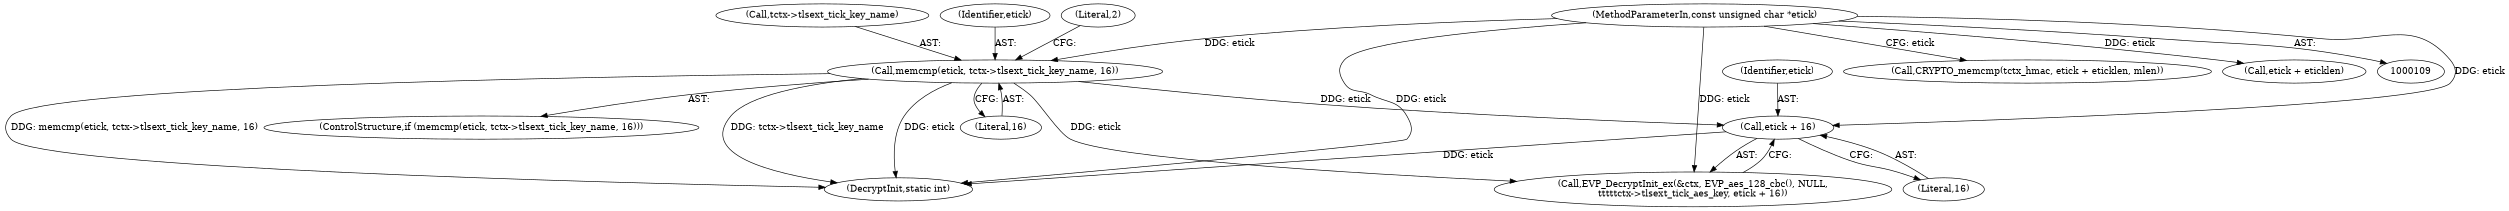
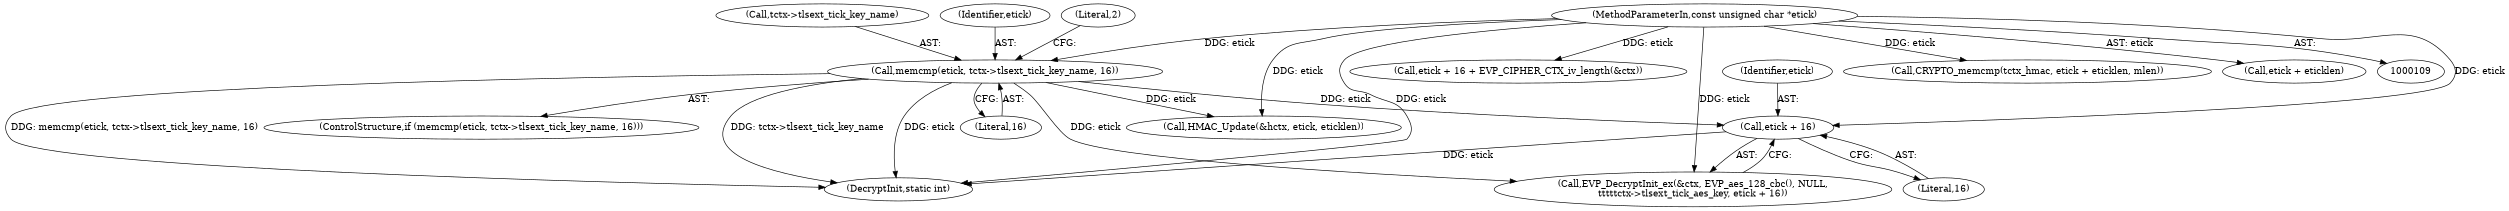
edge "(MethodParameterIn,const unsigned char *etick)" -> "(Call,CRYPTO_memcmp(tctx_hmac, etick + eticklen, mlen))": label "CFG: etick" -> "DDG: etick"
edge "(MethodParameterIn,const unsigned char *etick)" -> "(Call,etick + eticklen)": label "DDG: etick" -> "AST: etick"
node "(Call,etick + 16 + EVP_CIPHER_CTX_iv_length(&ctx))": added
node "(Call,HMAC_Update(&hctx, etick, eticklen))": added
